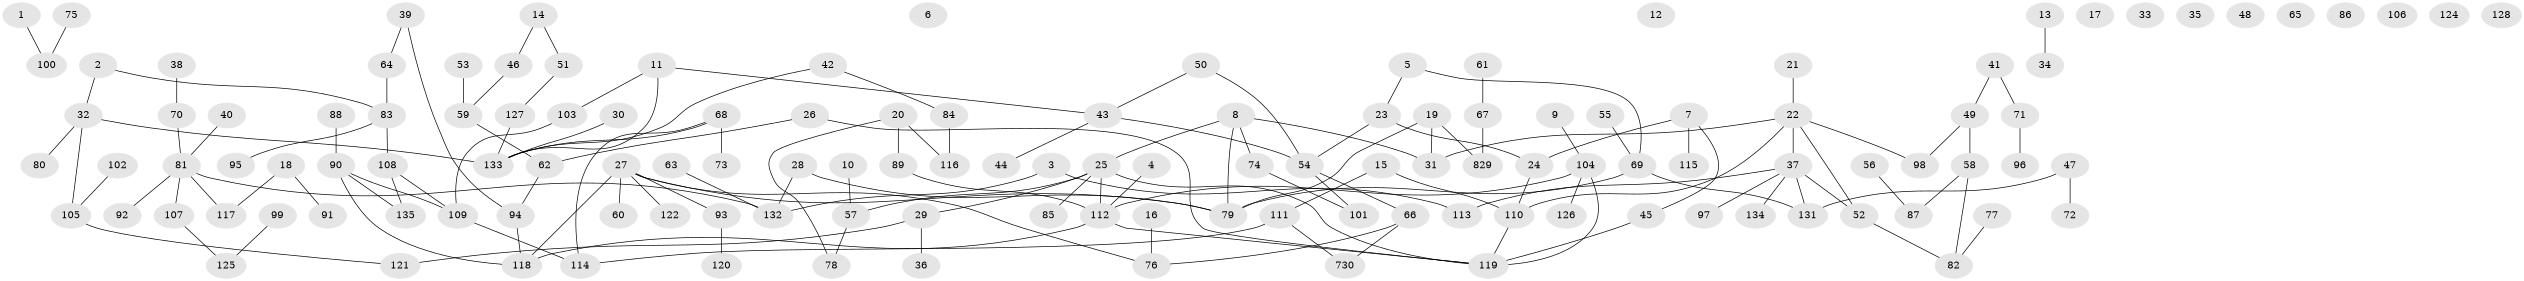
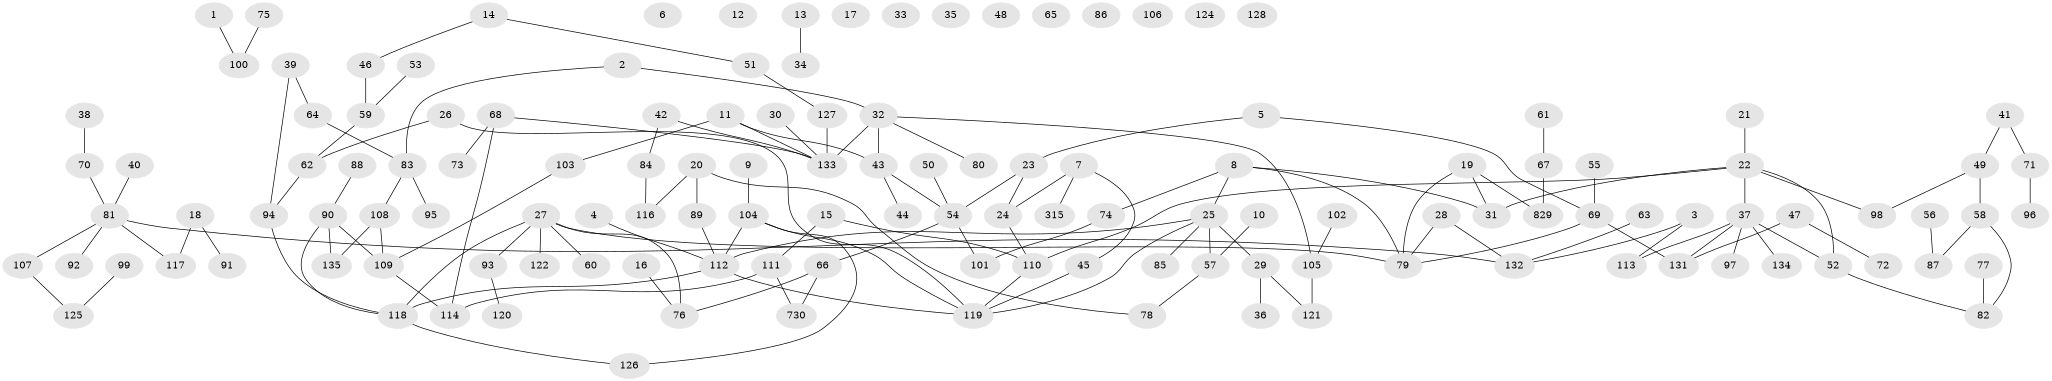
edge "50" -- "43": now "32" -- "43"
node "115": label "115" -> "315"
edge "118" -- "126": added
